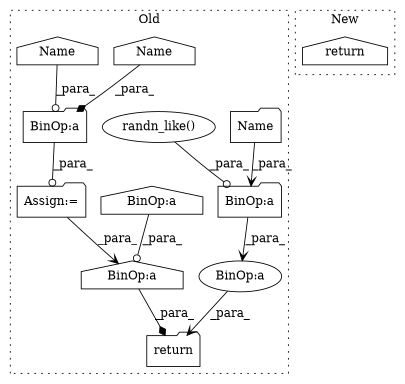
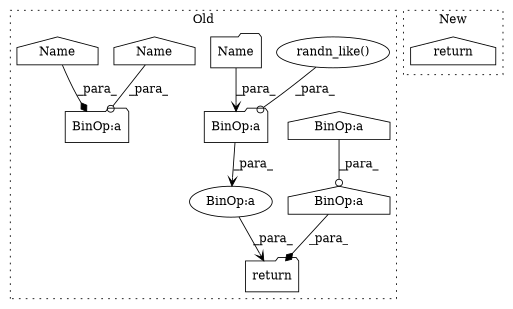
node "Assign:=": removed
